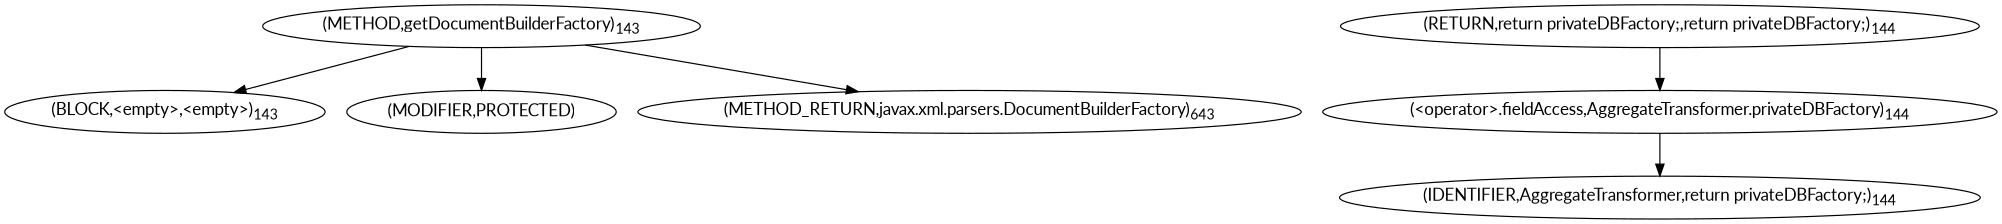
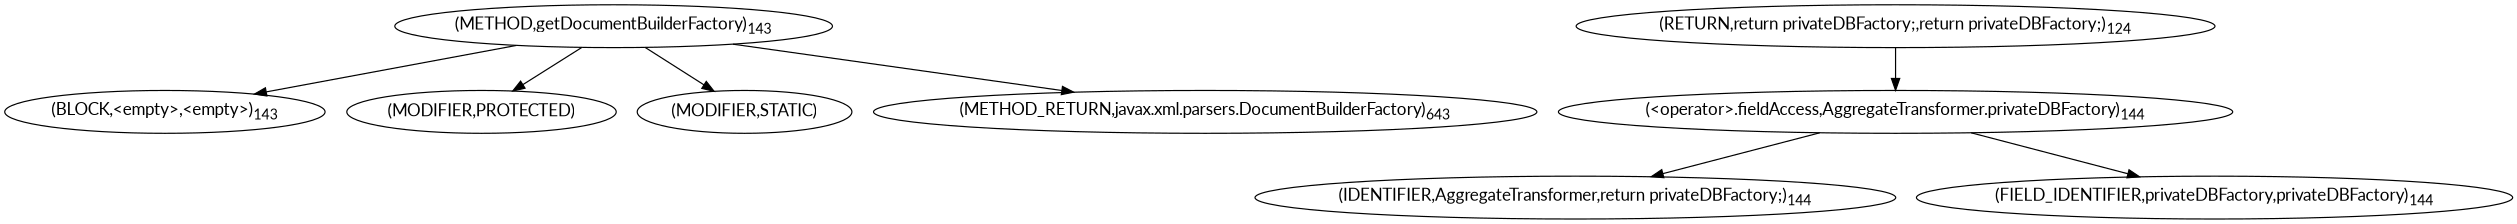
node "(RETURN,return privateDBFactory;,return privateDBFactory;)": text "144" -> "124"
node "(MODIFIER,STATIC)": added
node "(FIELD_IDENTIFIER,privateDBFactory,privateDBFactory)": added
